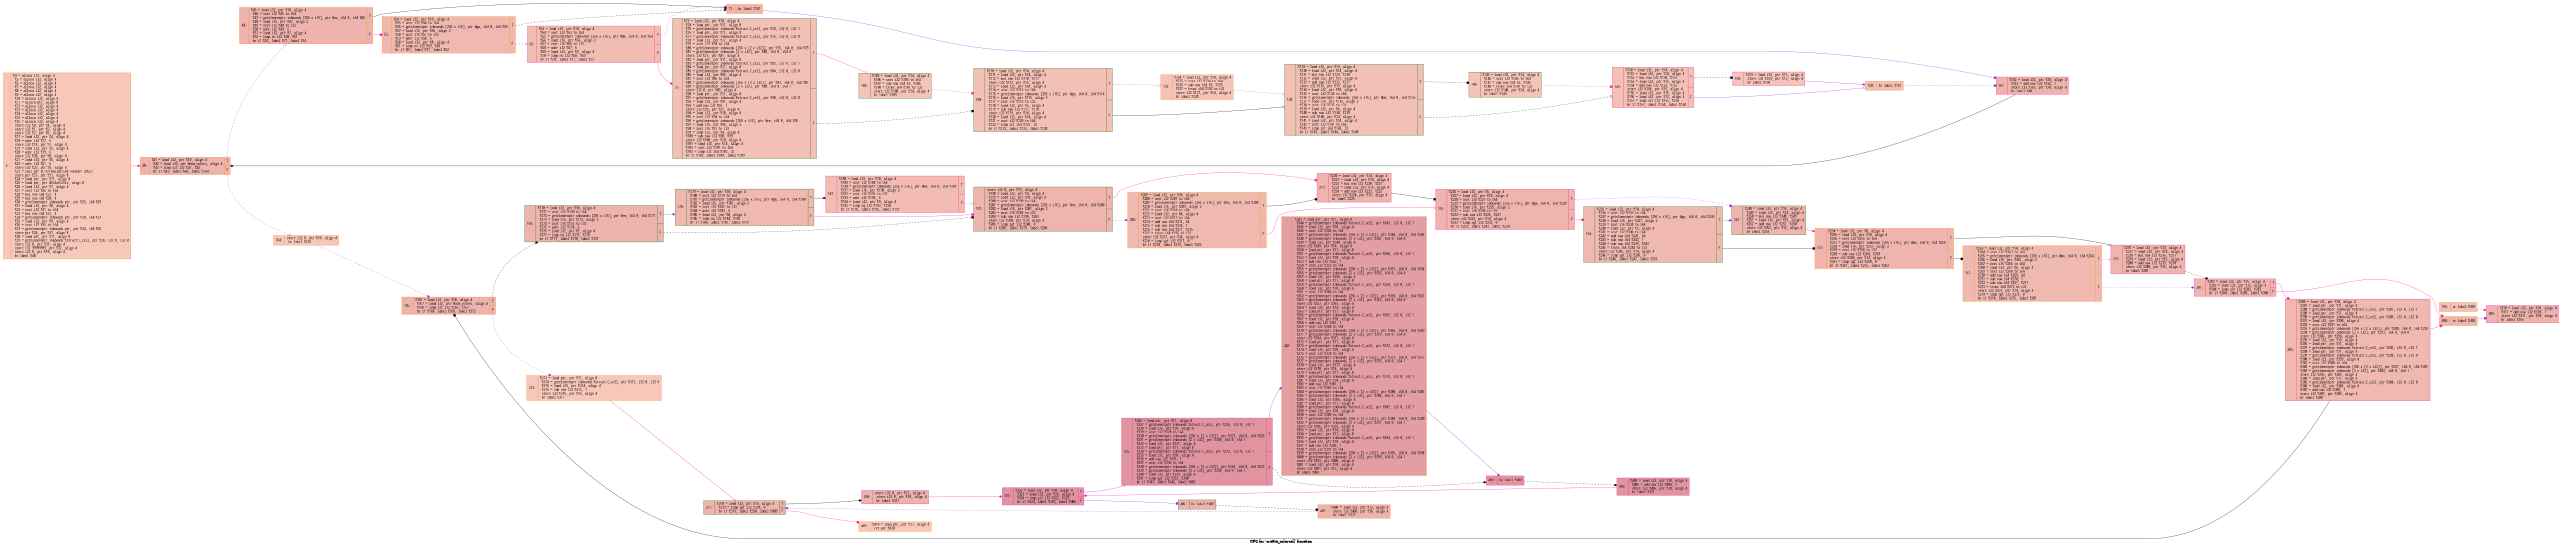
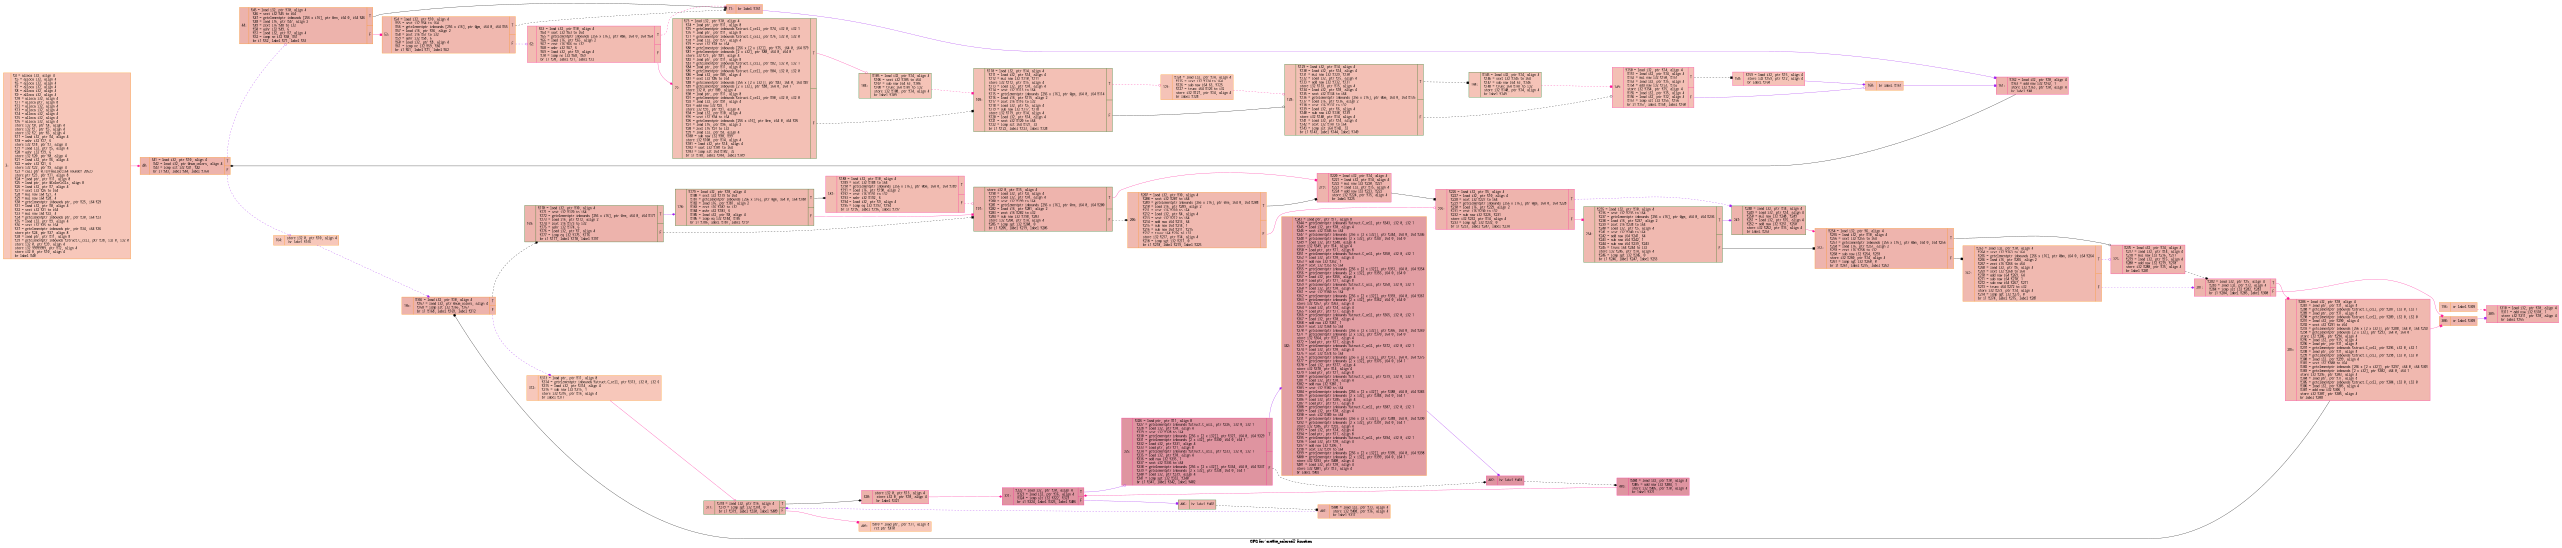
edge "160:" -> "161:": style dashed -> solid
edge "197:" -> "206:": color purple -> black
